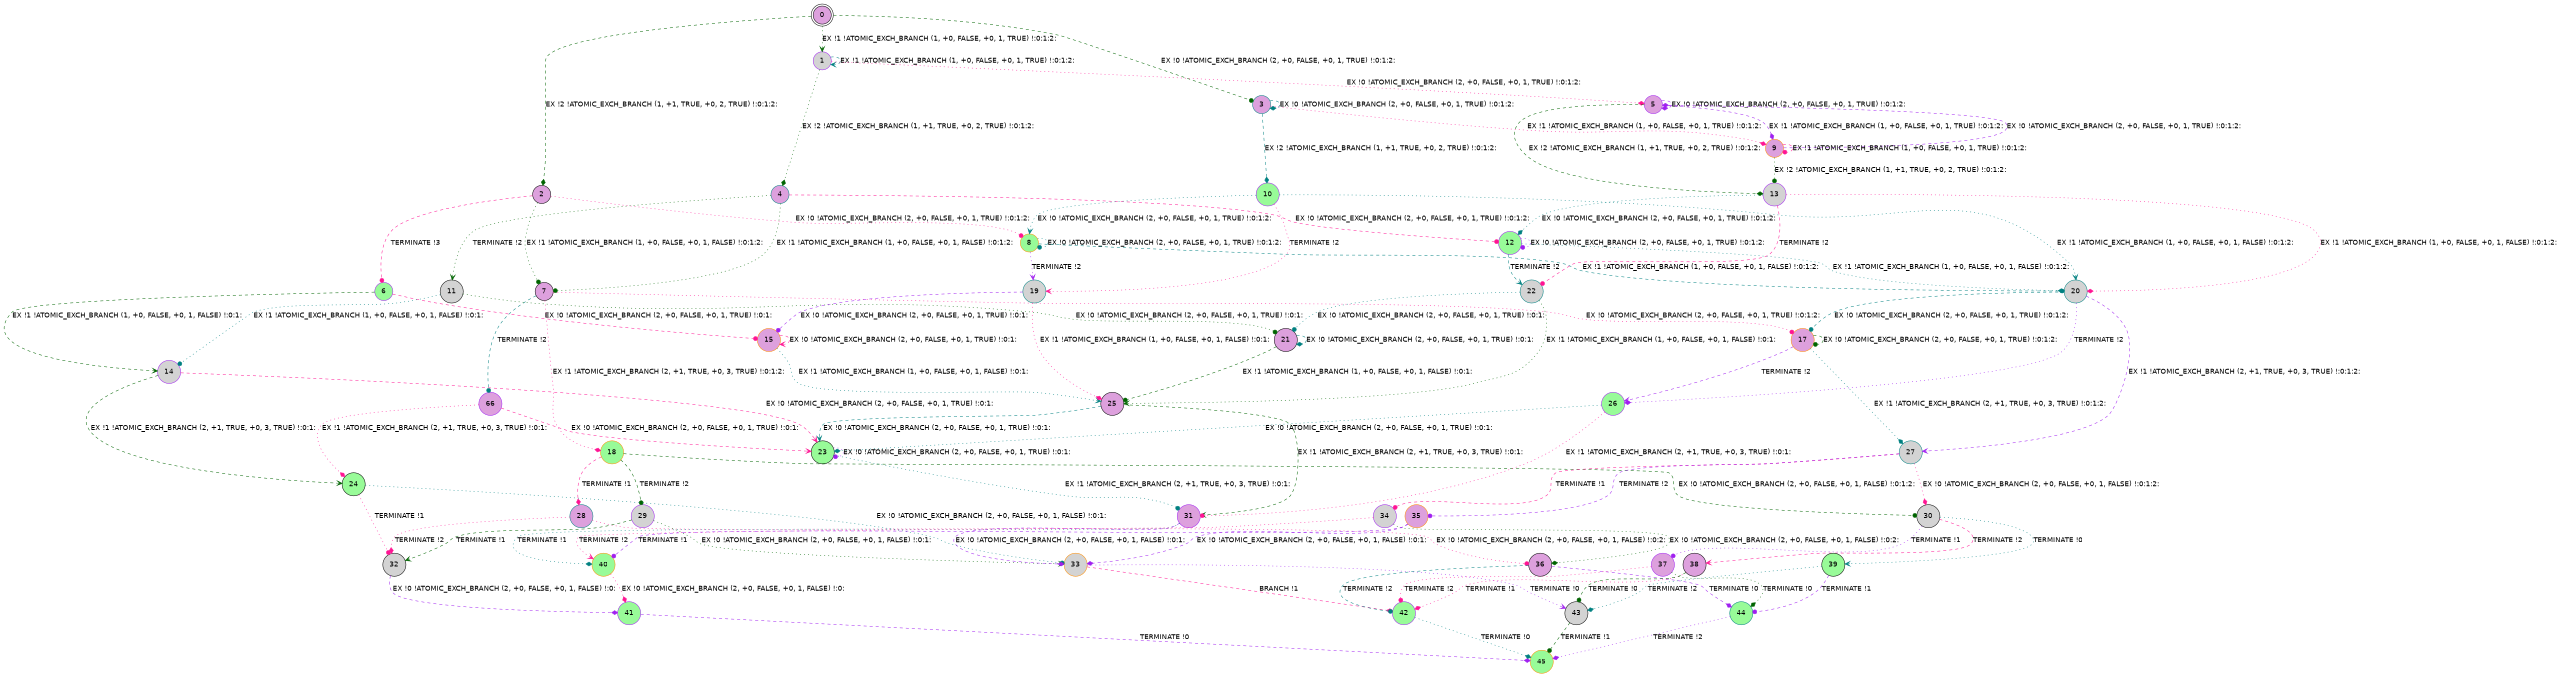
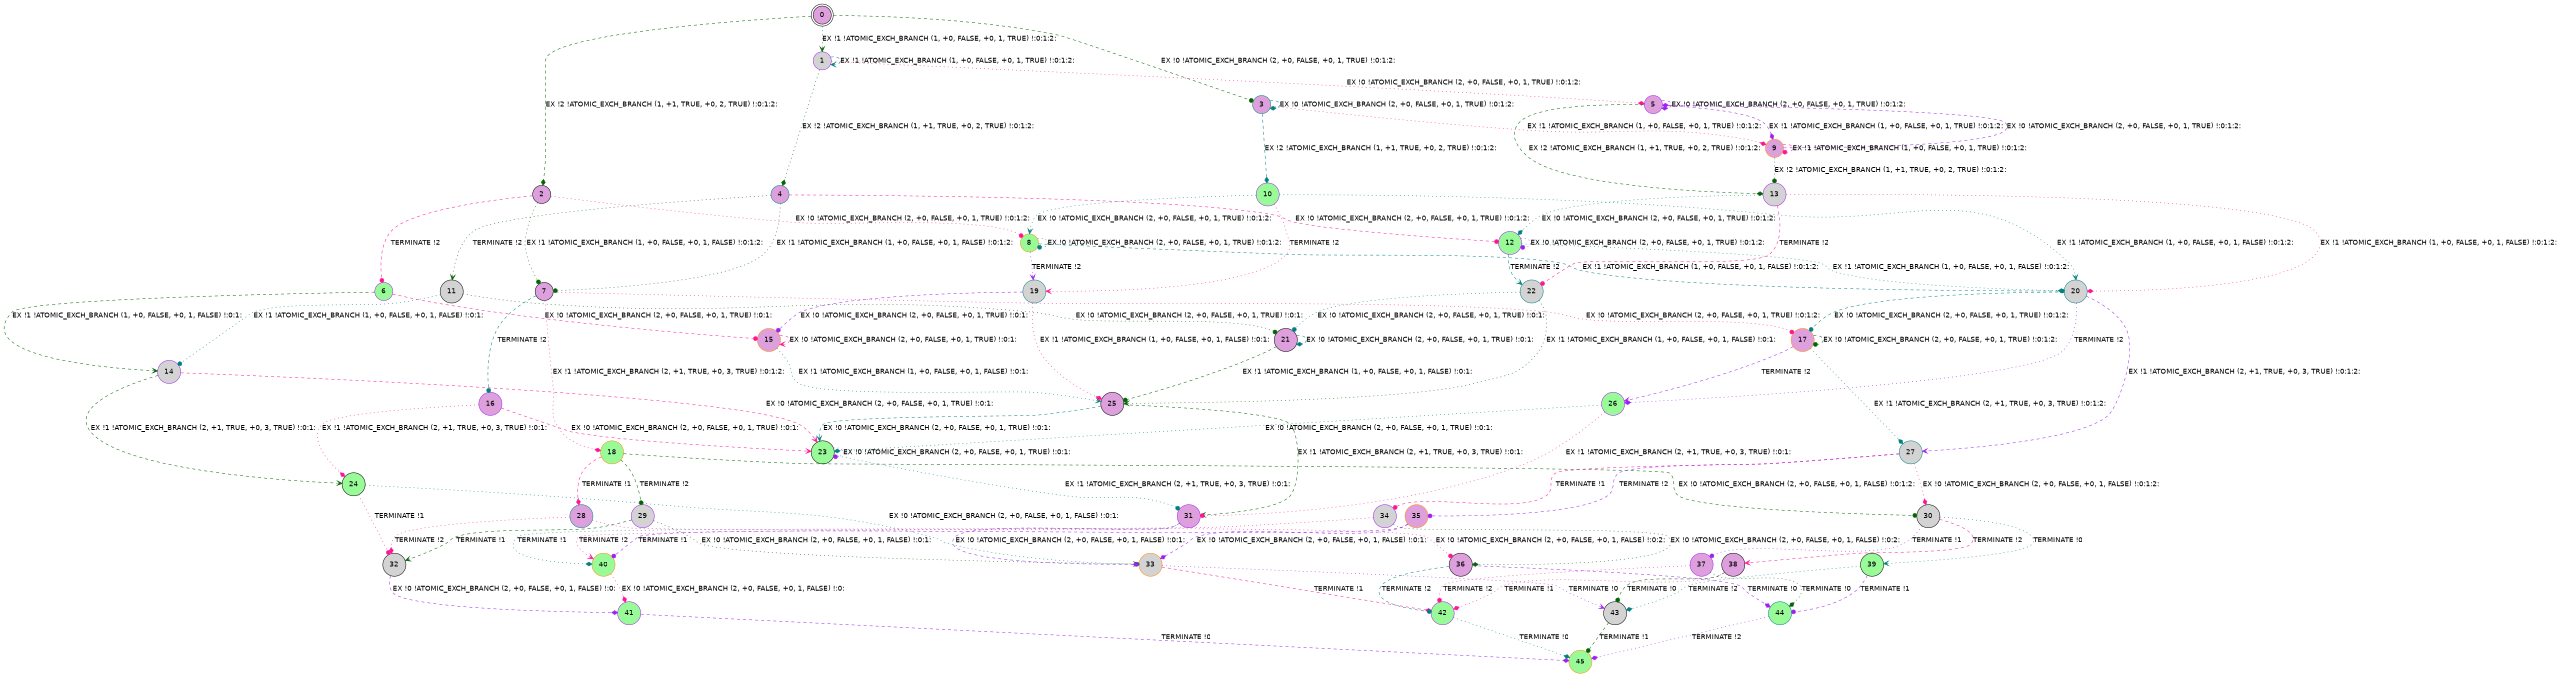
edge "2" -> "6": label "TERMINATE !3" -> "TERMINATE !2"
node "66": label "66" -> "16"
edge "33" -> "42": label "BRANCH !1" -> "TERMINATE !1"
